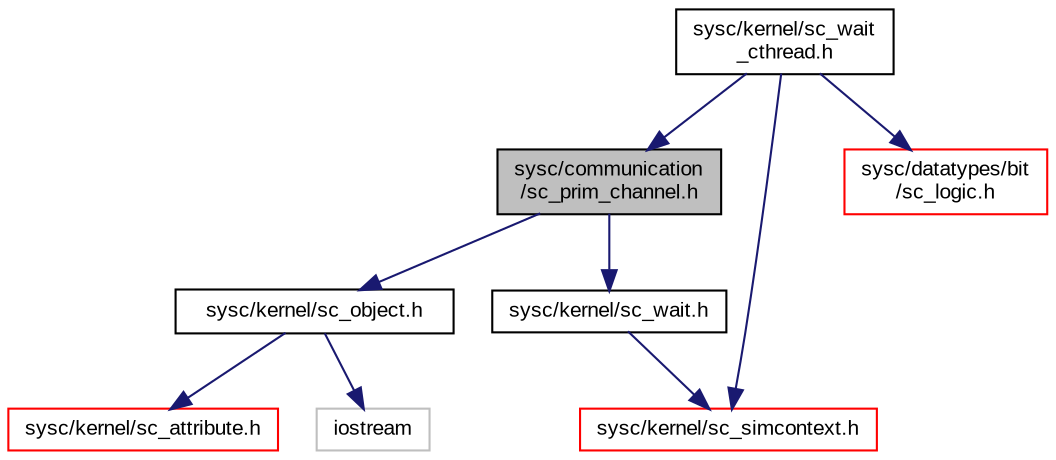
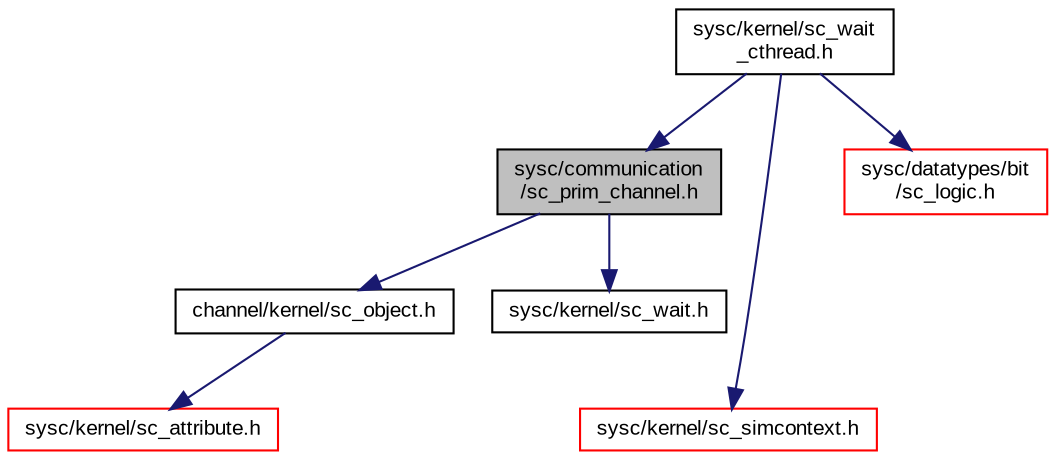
node "sysc/kernel/sc_object.h": label "sysc/kernel/sc_object.h" -> "channel/kernel/sc_object.h"
edge "sysc/kernel/sc_wait.h" -> "sysc/kernel/sc_simcontext.h": removed
node "iostream": removed
